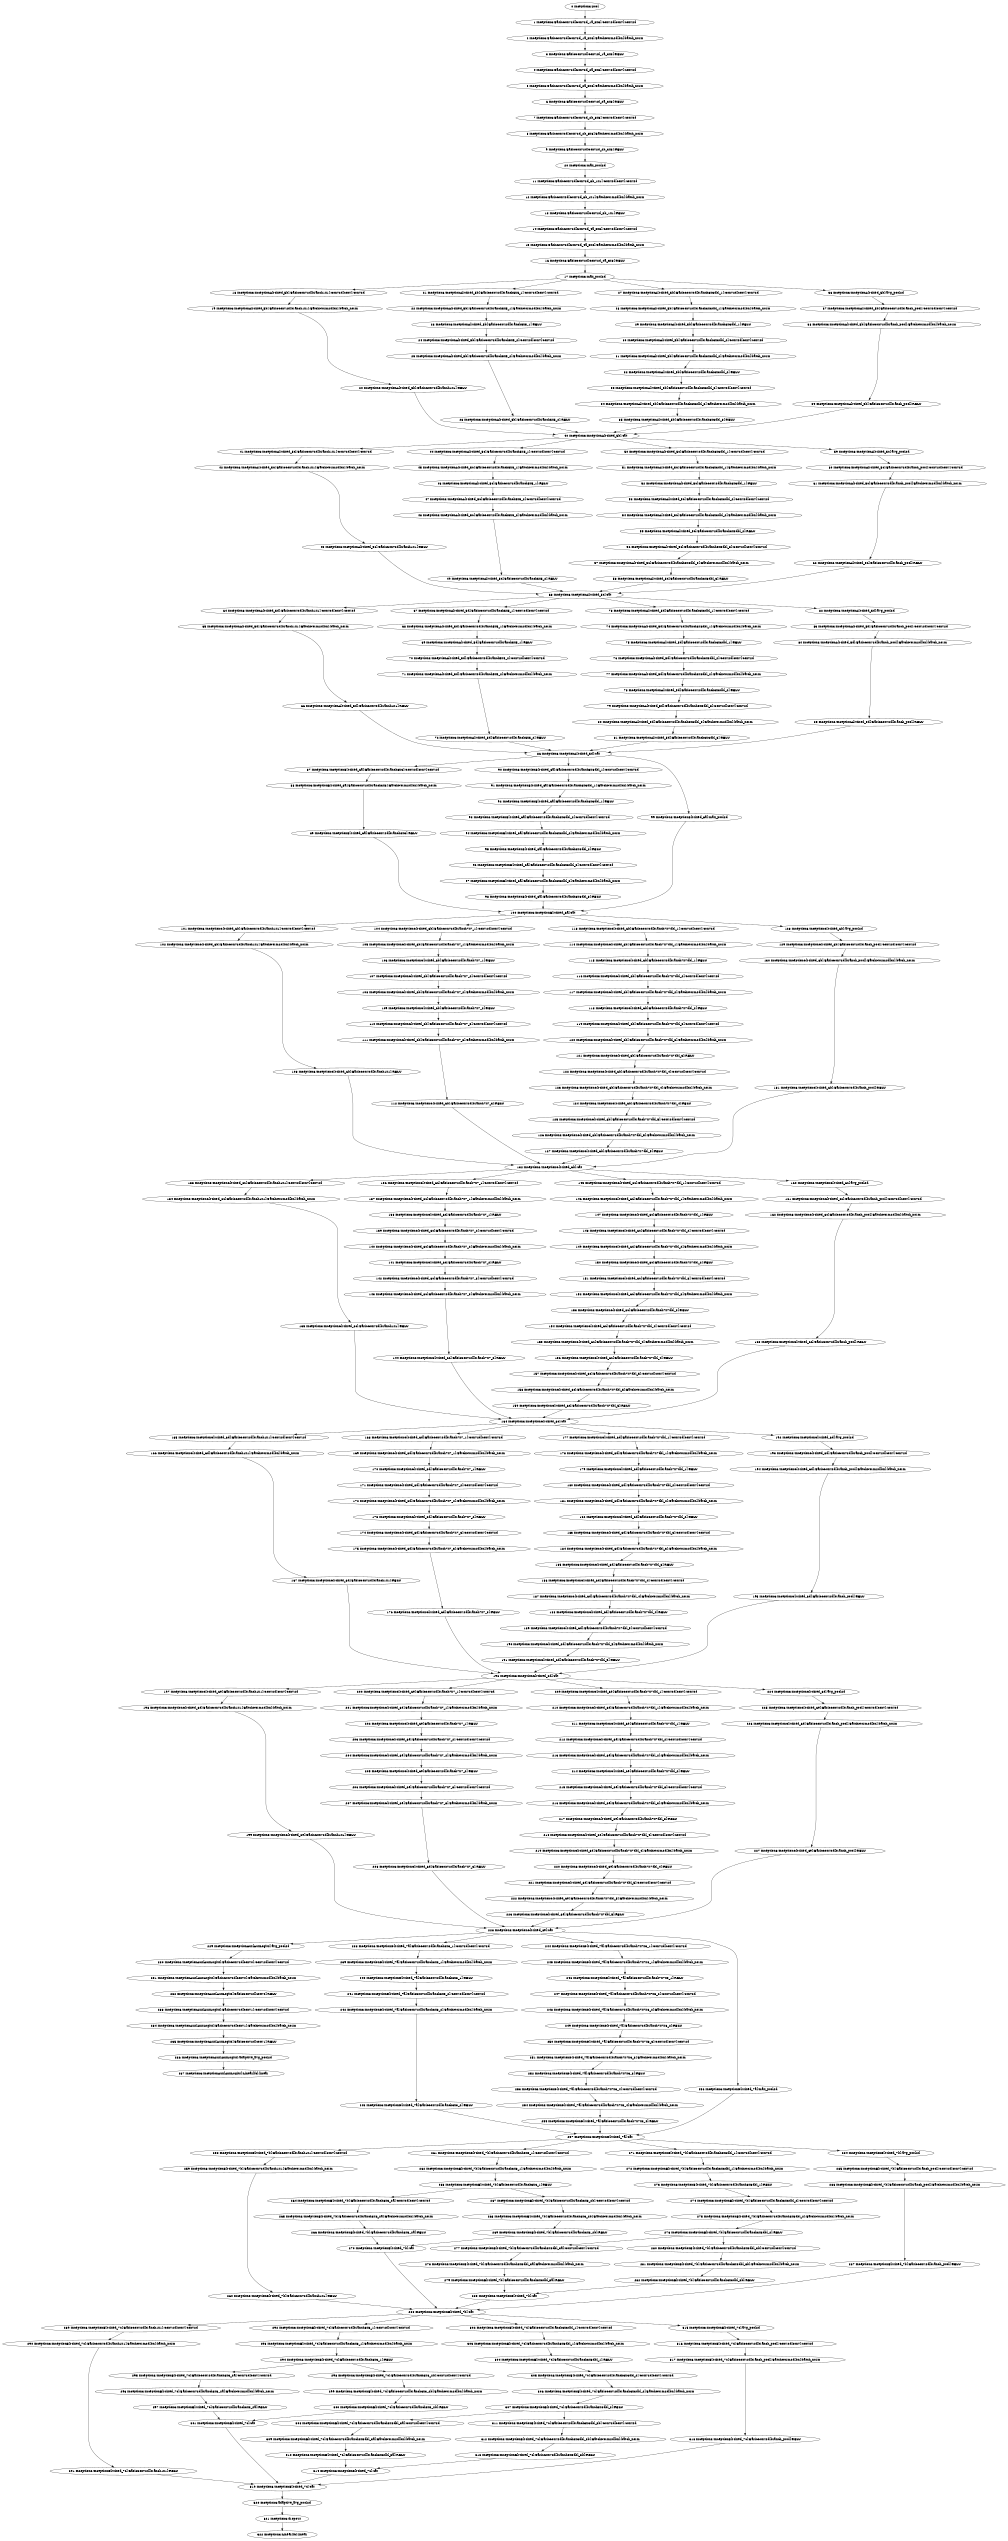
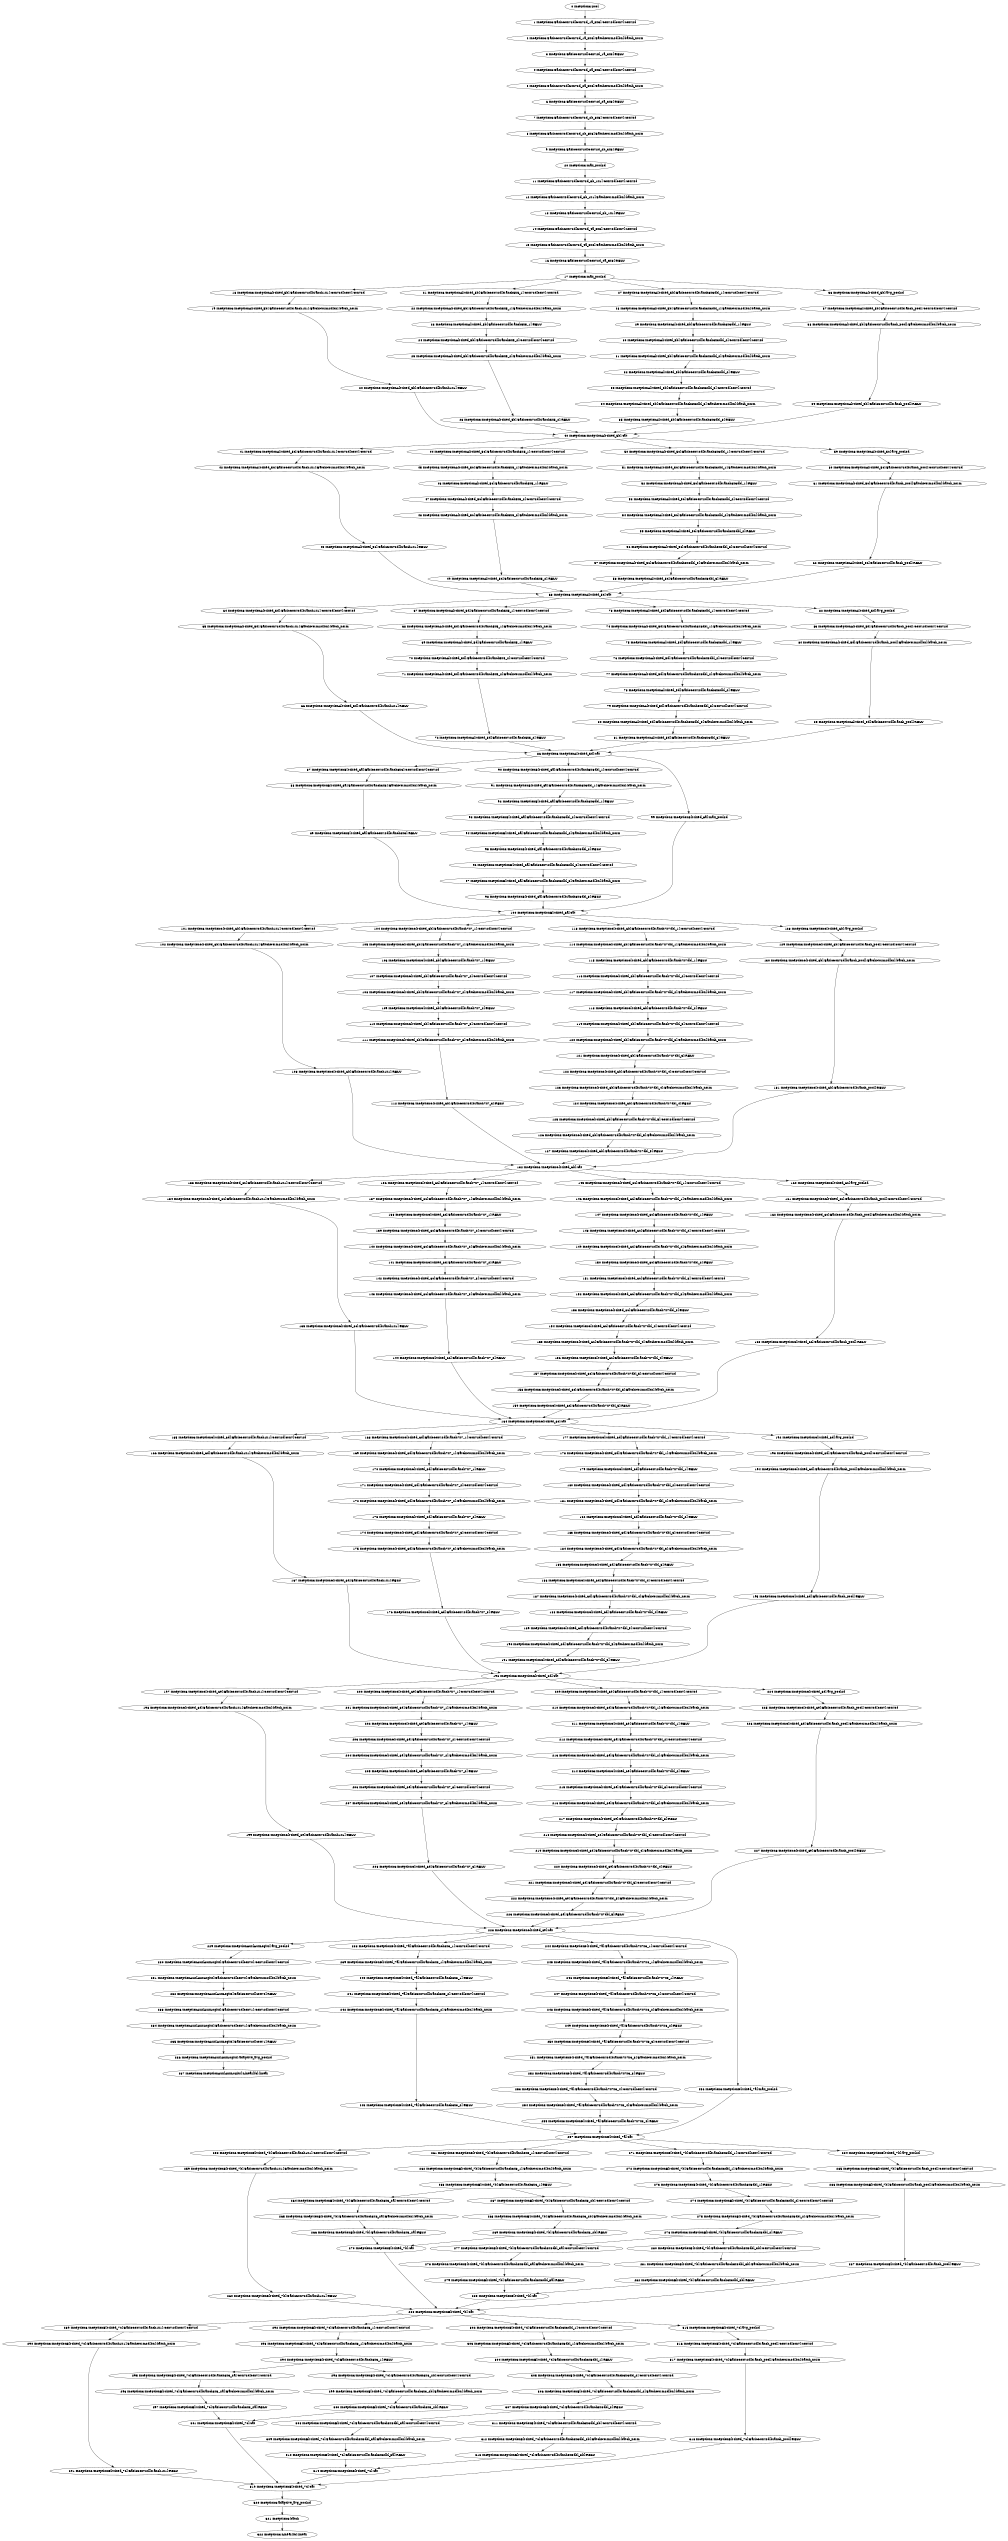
node "321 Inception3/dropout": label "321 Inception3/dropout" -> "321 Inception3/batch"
